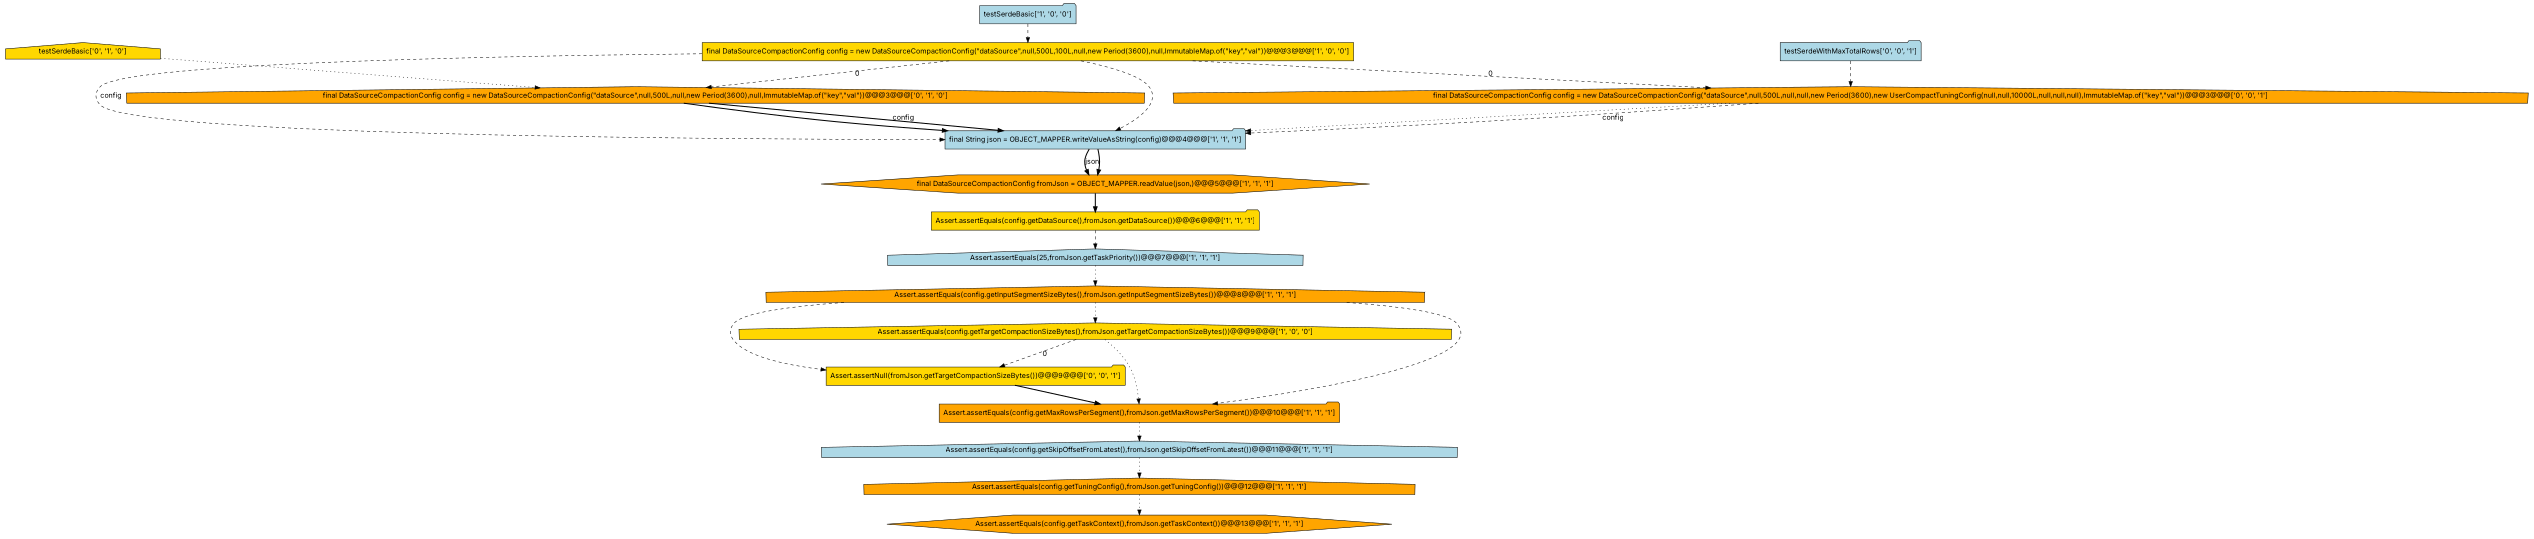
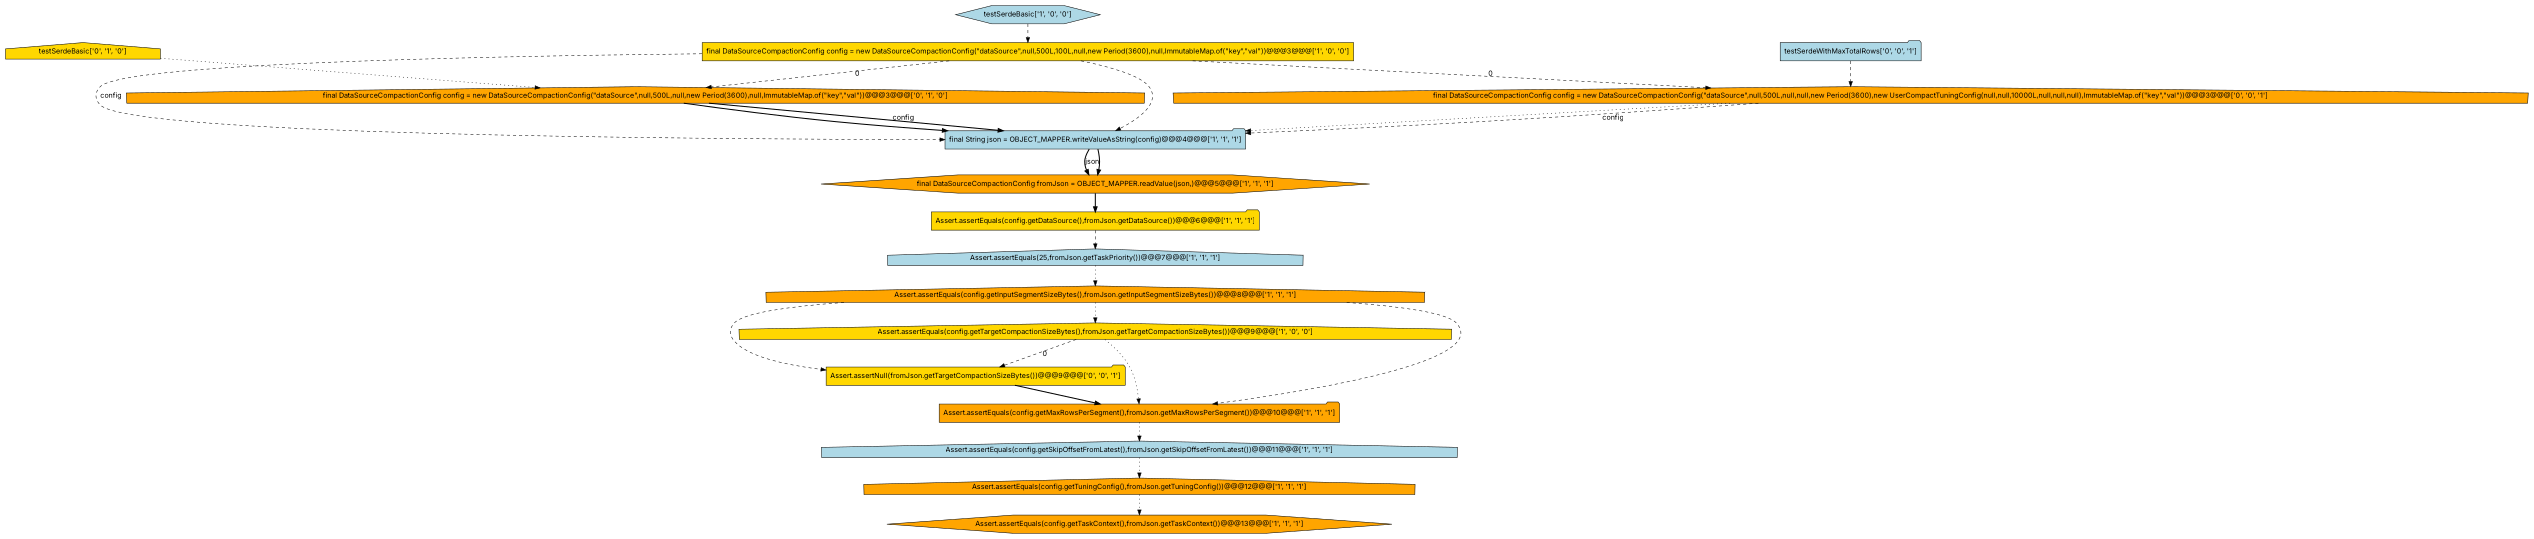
node "testSerdeBasic['1', '0', '0']": shape folder -> hexagon
